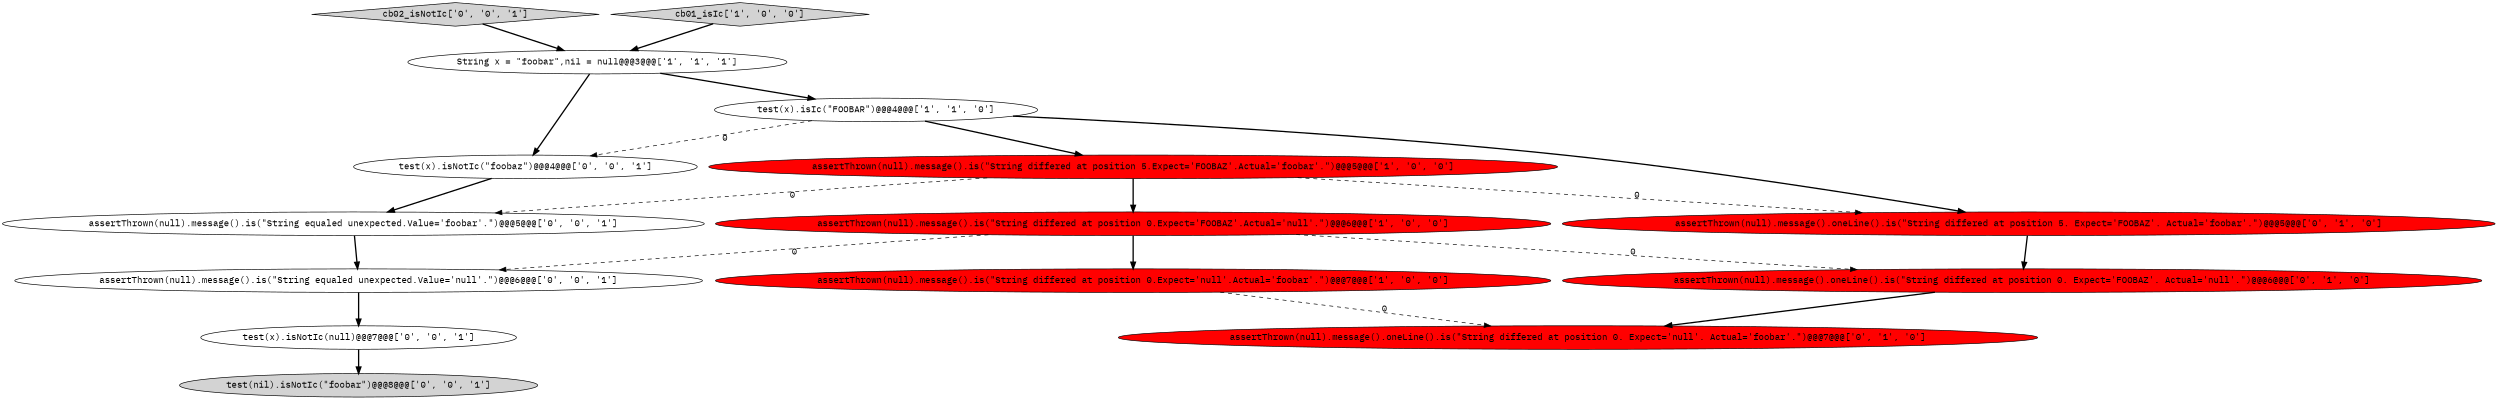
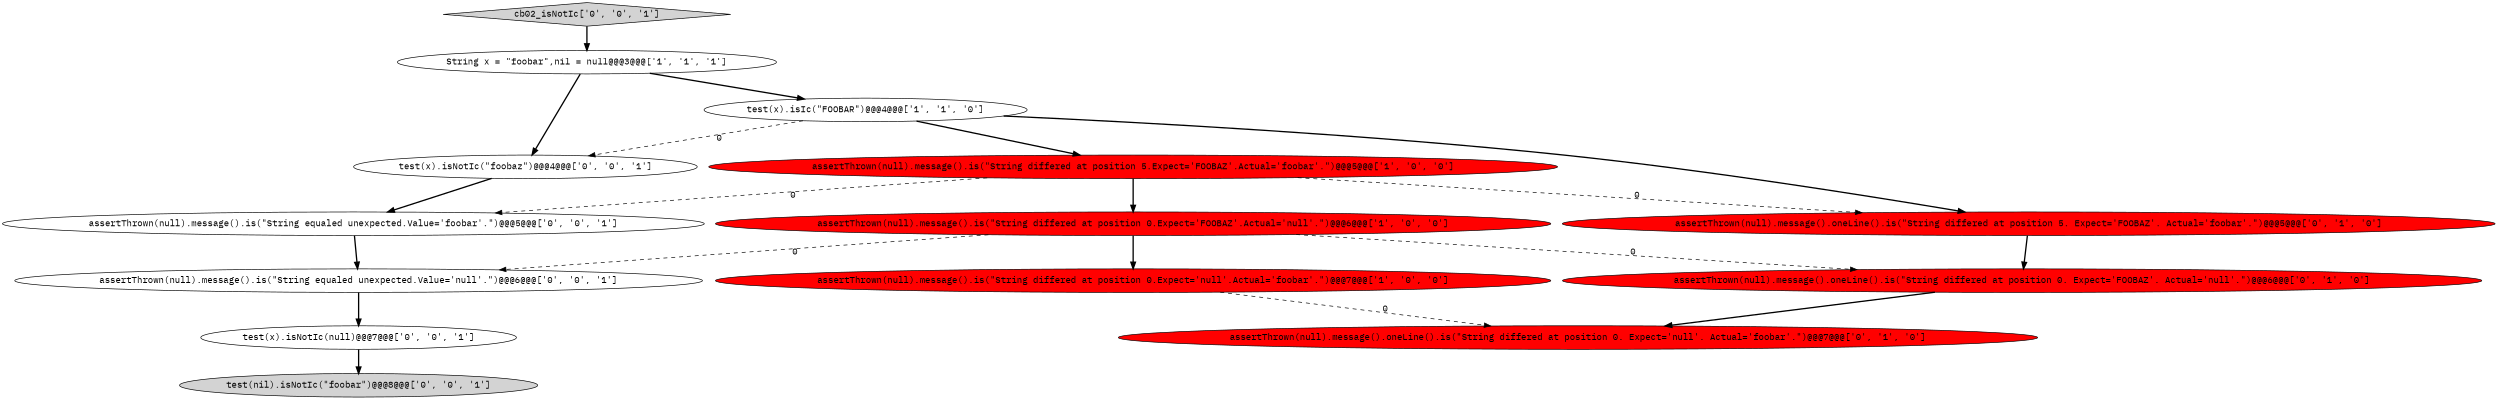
node "cb01_isIc['1', '0', '0']": removed
